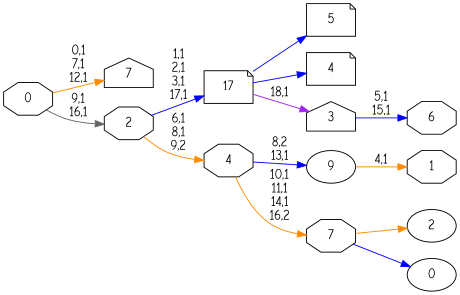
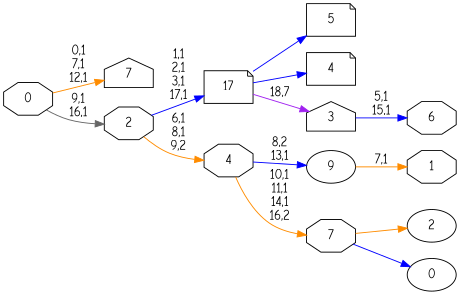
edge "17" -> "3": label "18,1" -> "18,7"
edge "9" -> "1": label "4,1" -> "7,1"
